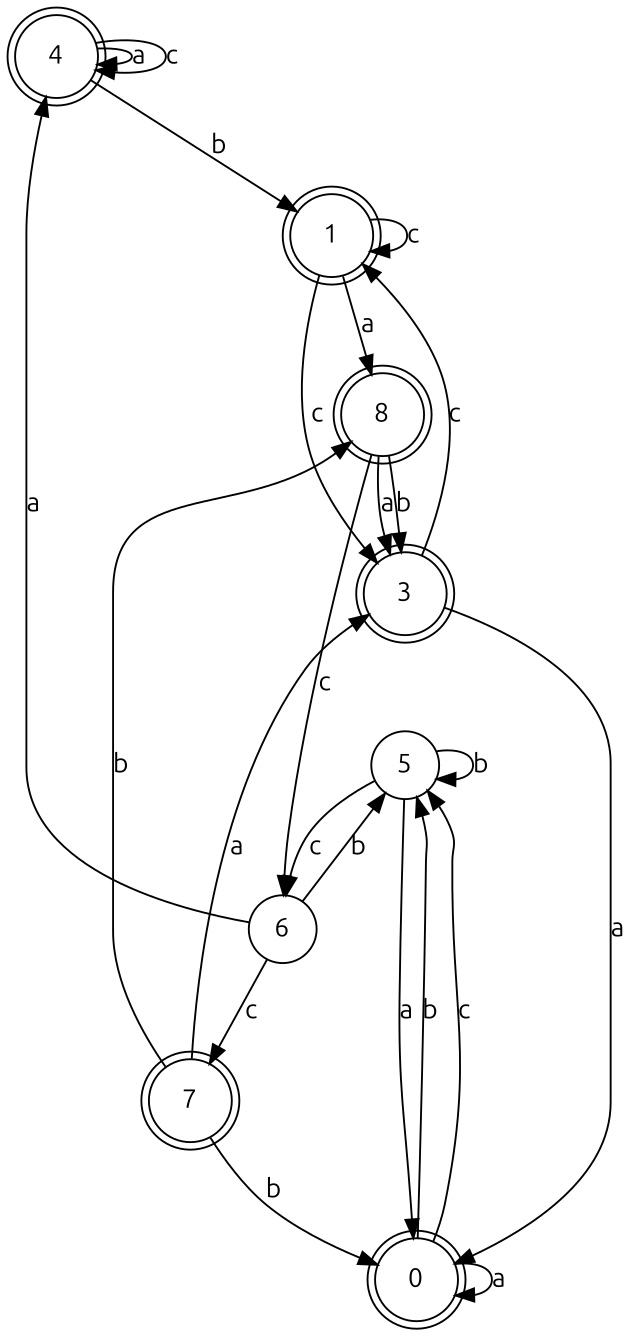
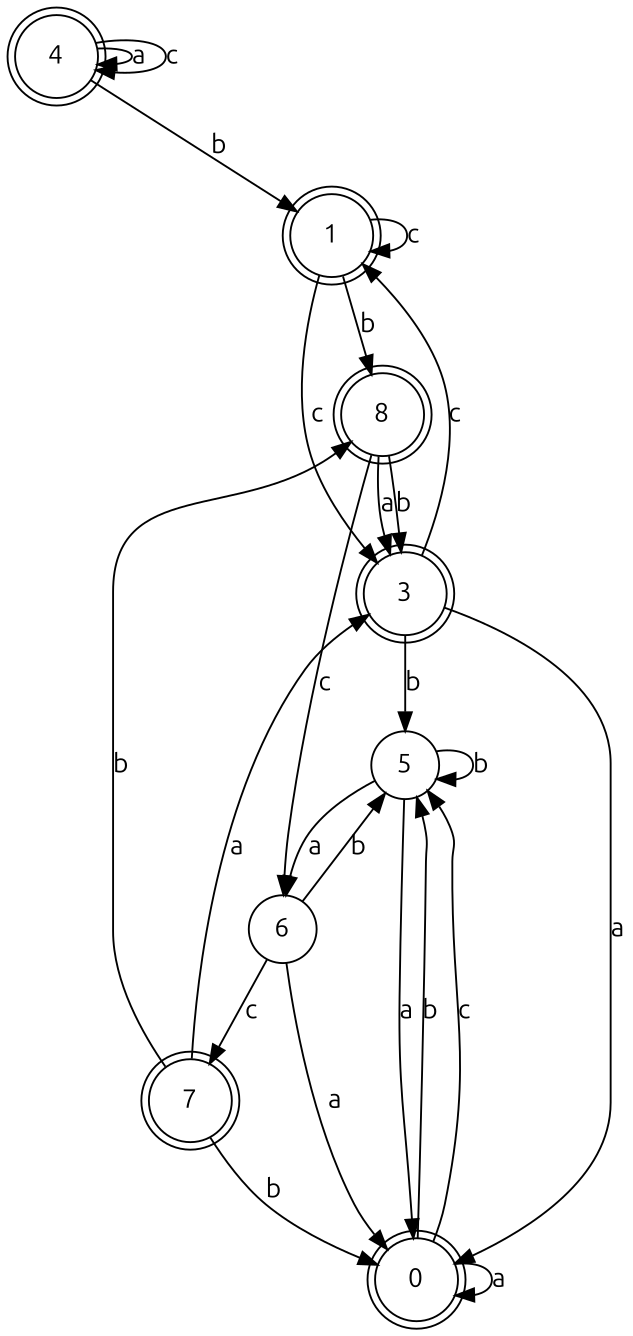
edge "1" -> "8": label "a" -> "b"
edge "6" -> "4": now "6" -> "0"
edge "3" -> "5": added, label "b"
edge "5" -> "6": label "c" -> "a"
